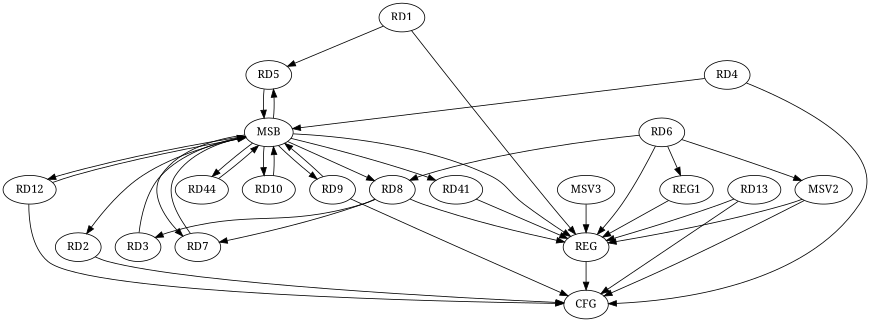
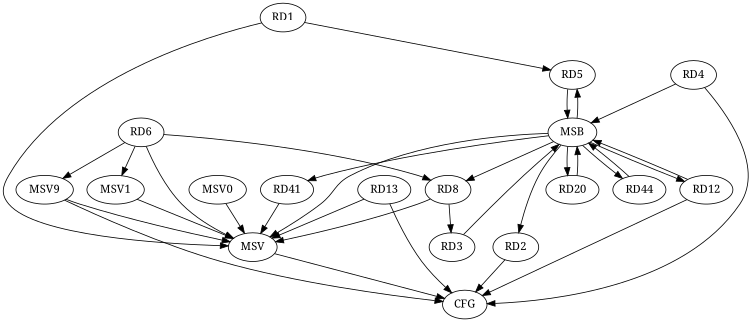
node "RD10": label "RD10" -> "RD20"
node "RD9": removed
node "MSV3": label "MSV3" -> "MSV0"
node "REG1": label "REG1" -> "MSV1"
node "MSV2": label "MSV2" -> "MSV9"
node "RD7": removed
node "REG": label "REG" -> "MSV"
